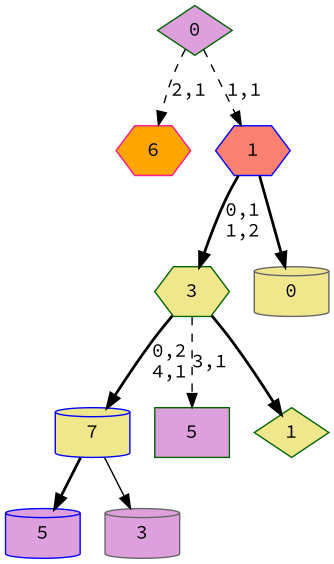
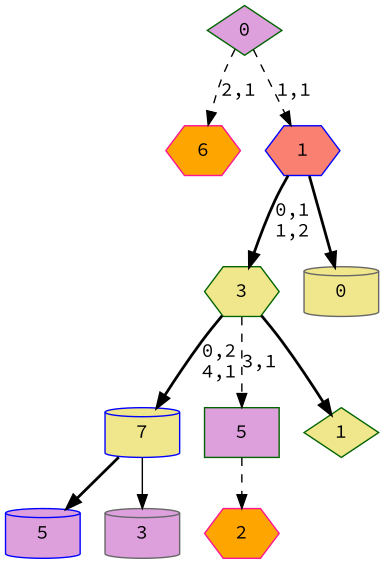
node "2": added
